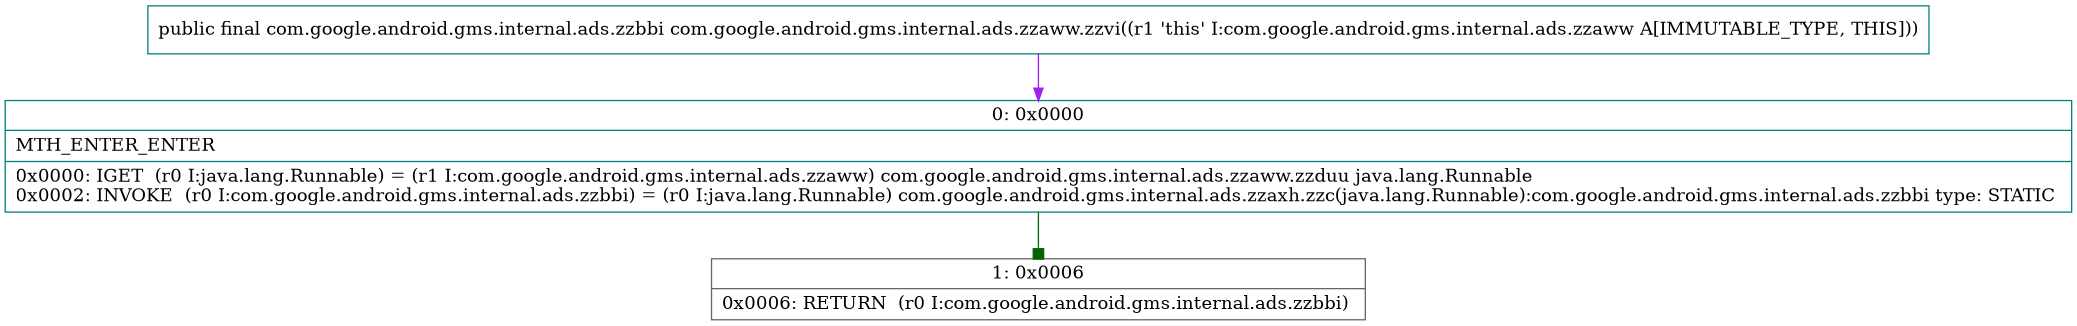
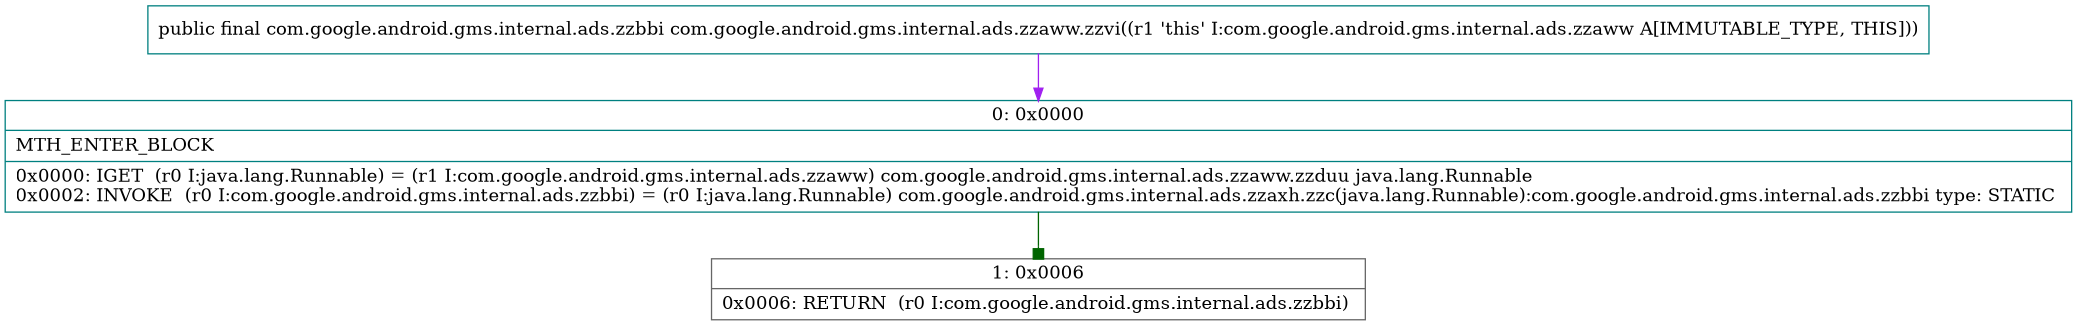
node "0: 0x0000": text "MTH_ENTER_ENTER" -> "MTH_ENTER_BLOCK"
